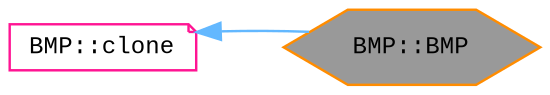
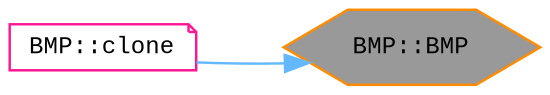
edge "BMP::BMP" -> "BMP::clone": reversed
